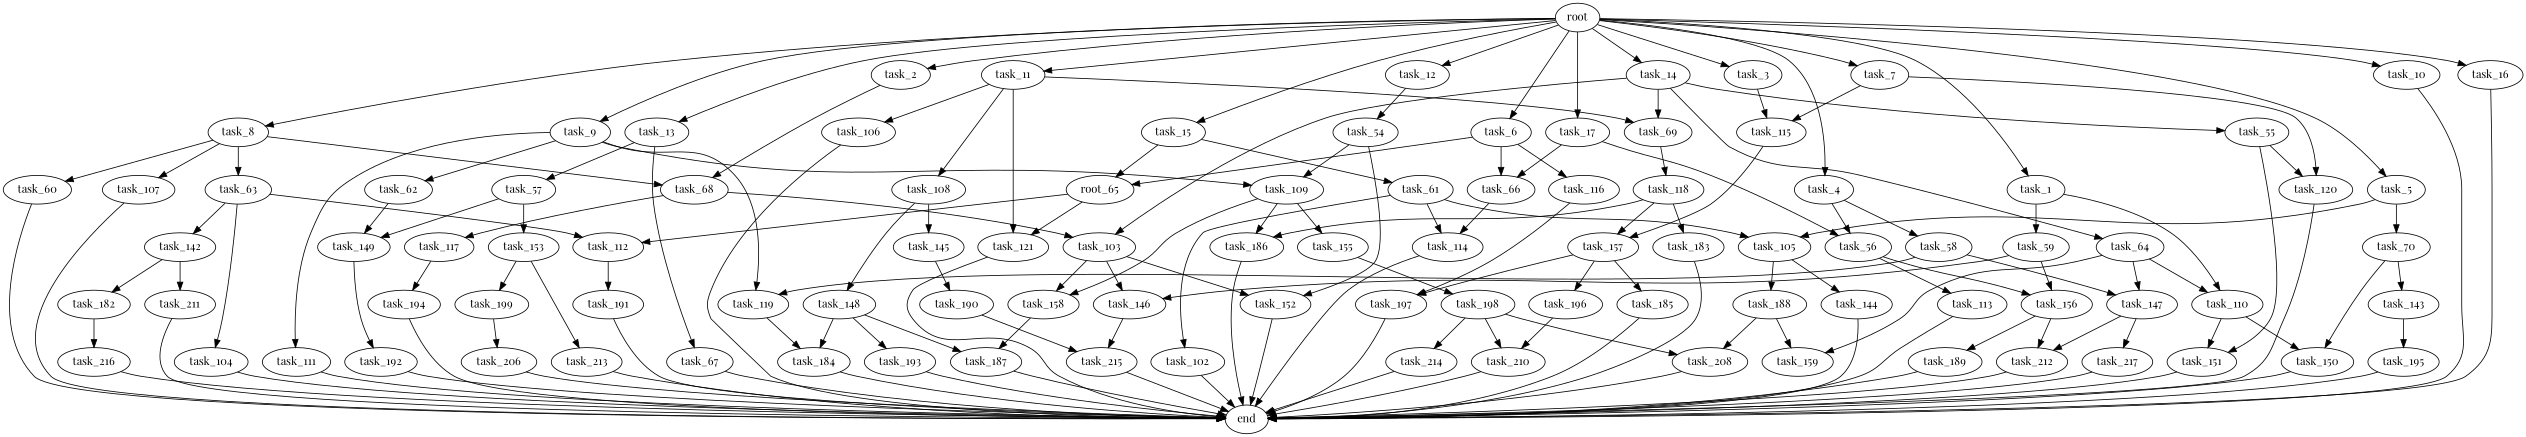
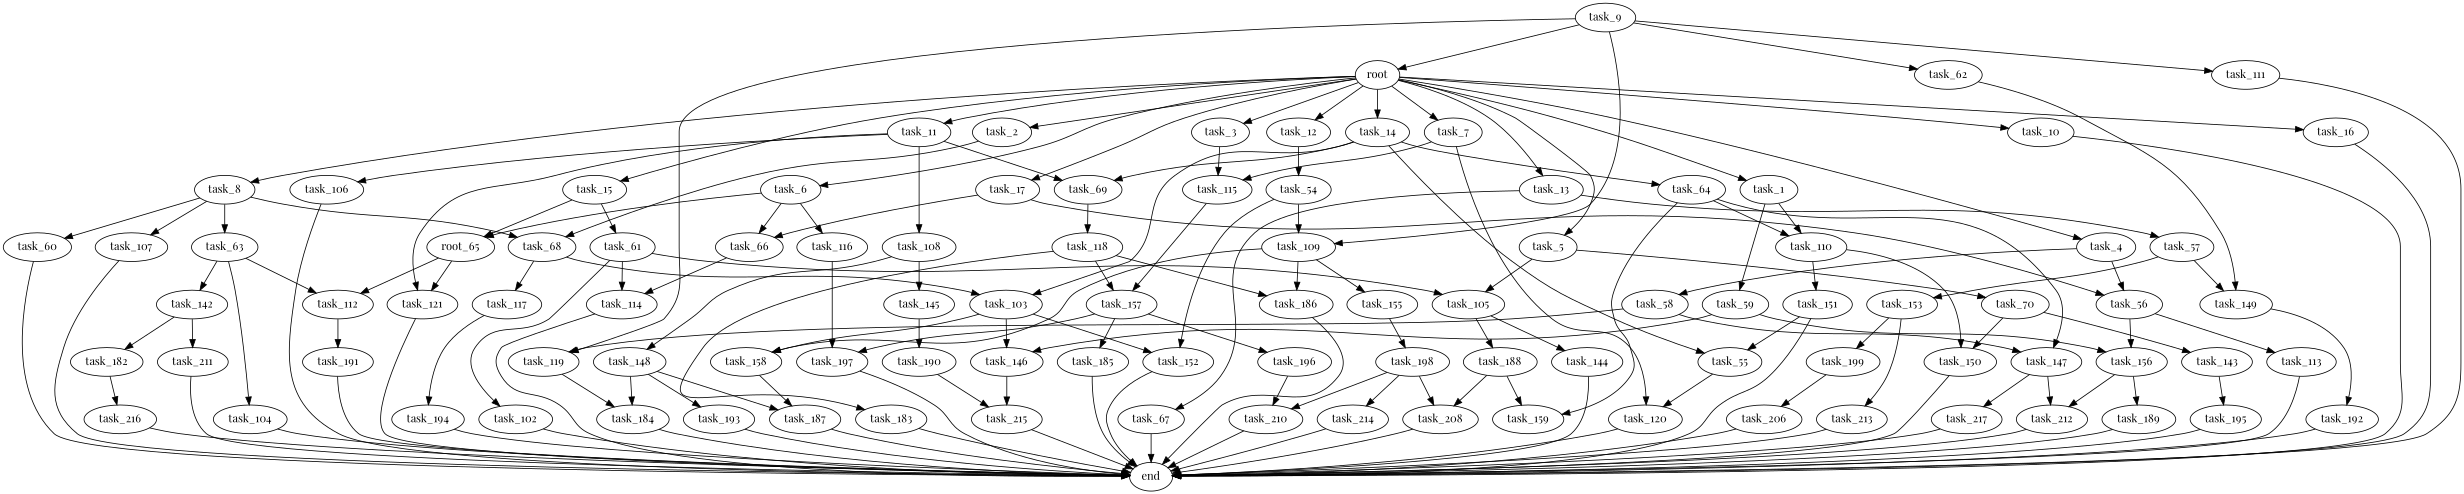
edge "root" -> "task_9": reversed
edge "task_55" -> "task_151": reversed
